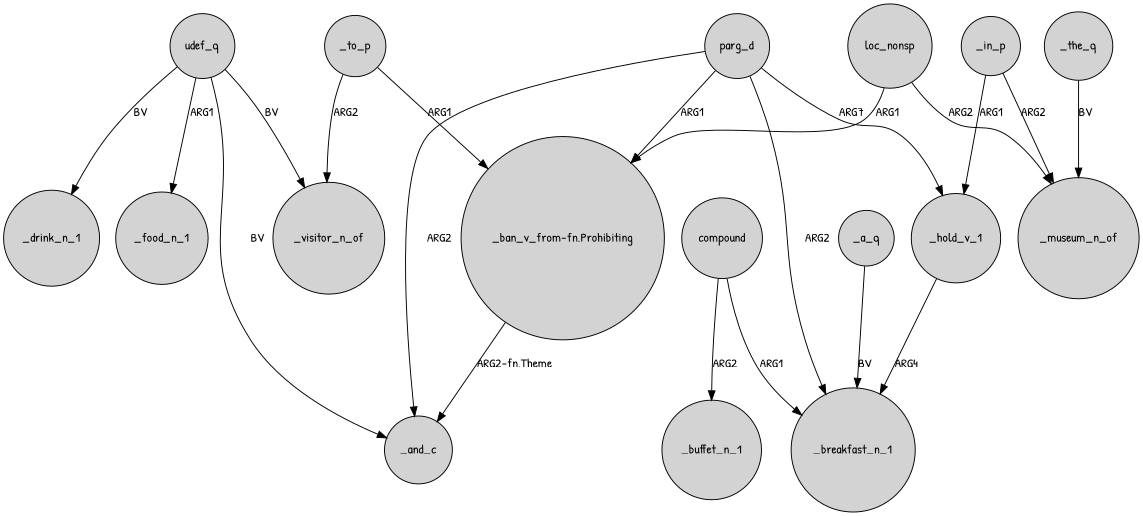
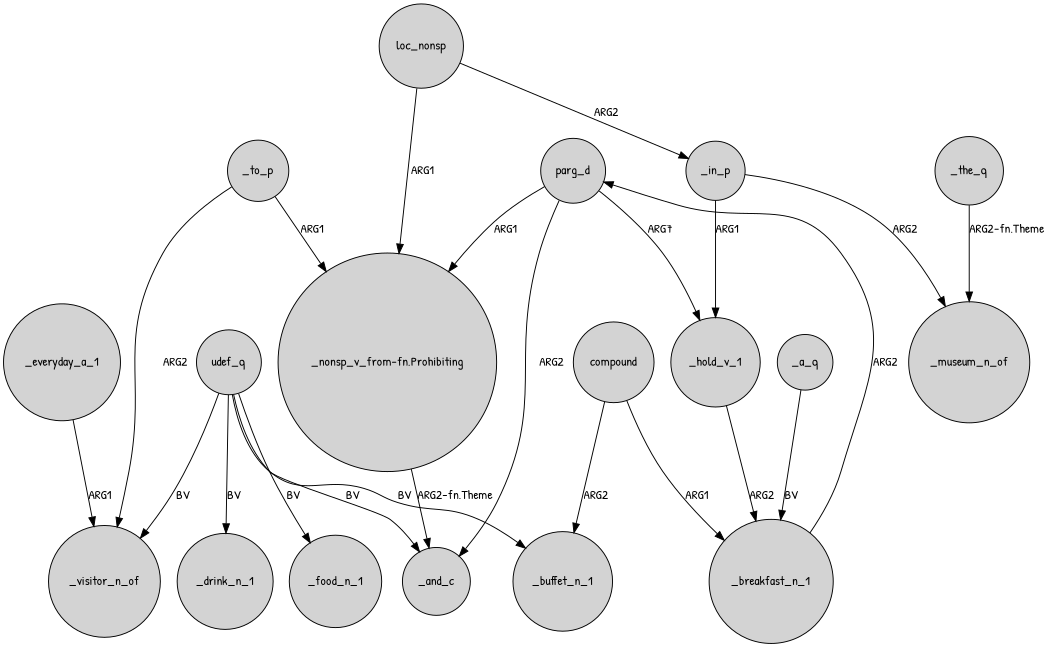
edge "udef_q" -> "_food_n_1": label "ARG1" -> "BV"
edge "_the_q" -> "_museum_n_of": label "BV" -> "ARG2-fn.Theme"
edge "loc_nonsp" -> "_museum_n_of": now "loc_nonsp" -> "_in_p"
edge "parg_d" -> "_breakfast_n_1": reversed
node "_ban_v_from-fn.Prohibiting": label "_ban_v_from-fn.Prohibiting" -> "_nonsp_v_from-fn.Prohibiting"
node "_everyday_a_1": added
edge "_hold_v_1" -> "_breakfast_n_1": label "ARG4" -> "ARG2"
edge "udef_q" -> "_buffet_n_1": added, label "BV"
